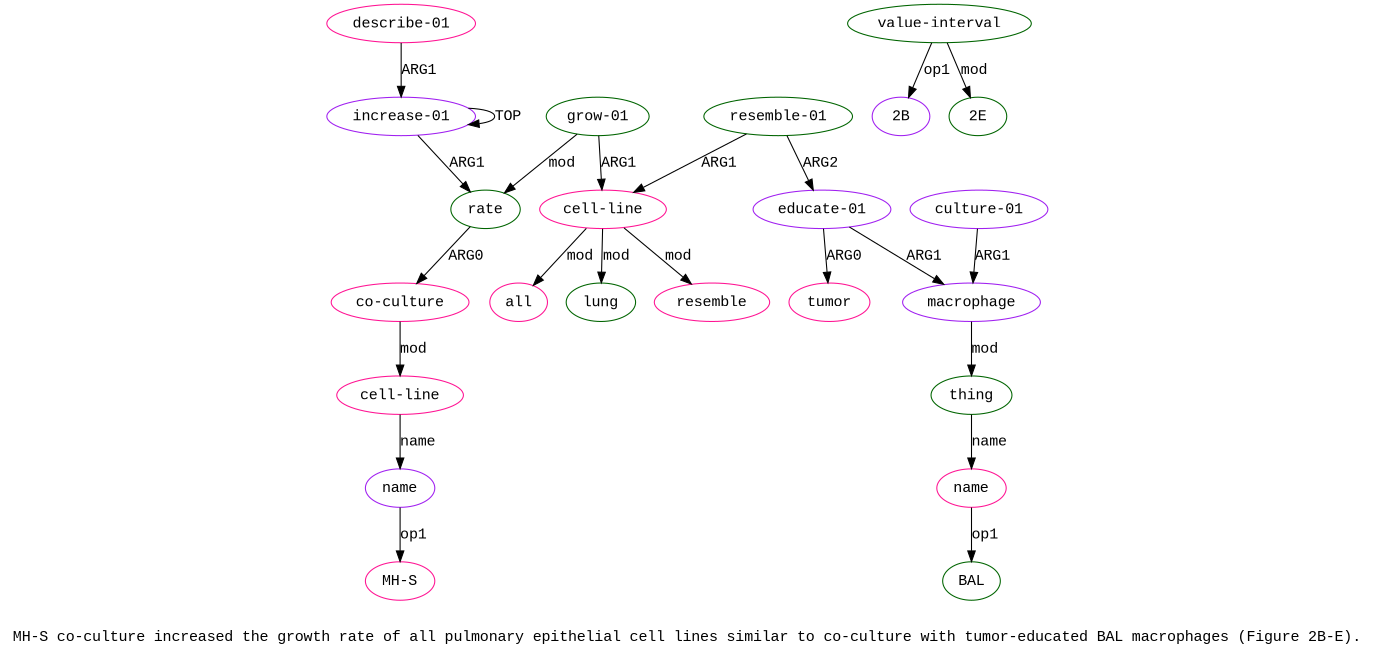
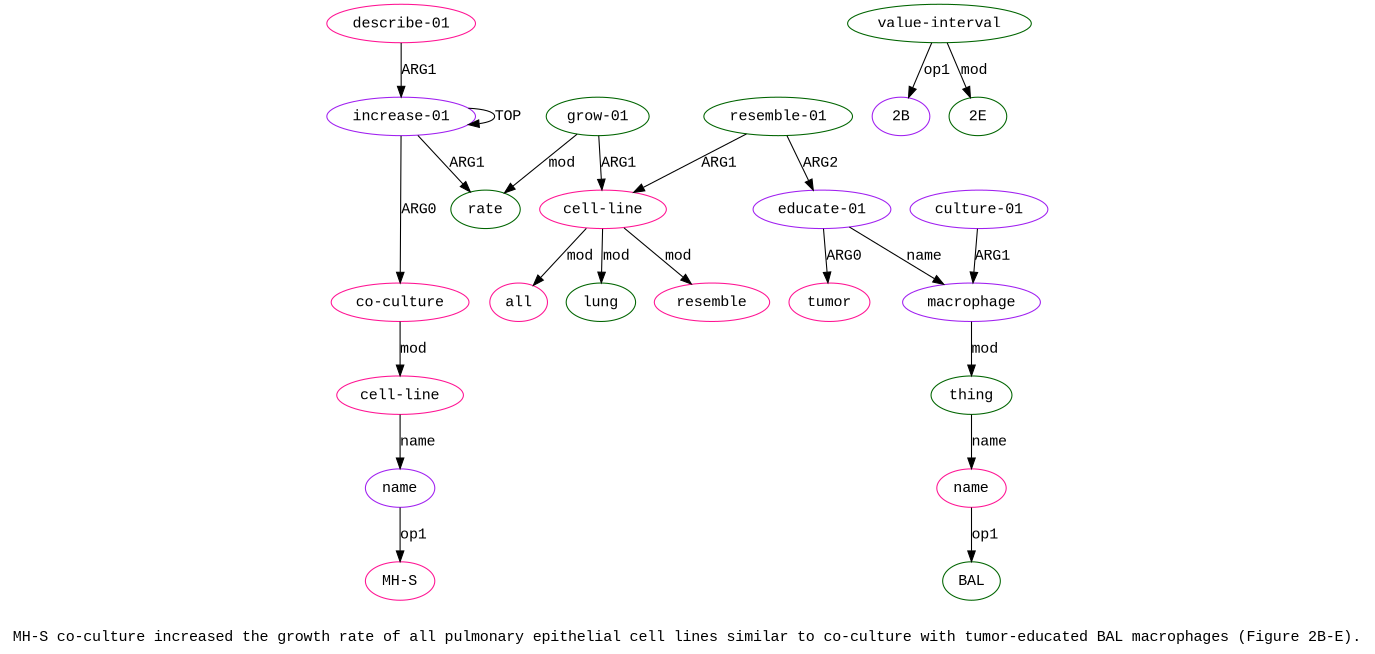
edge "rate" -> "co-culture": now "increase-01" -> "co-culture"
edge "educate-01" -> "macrophage": label "ARG1" -> "name"
